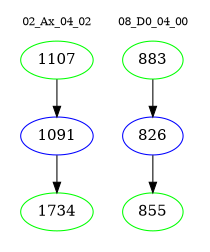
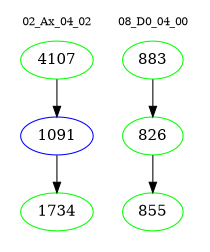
node "1107": label "1107" -> "4107"
node "826": color blue -> green
